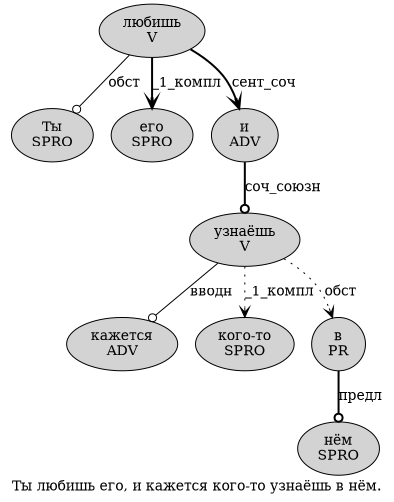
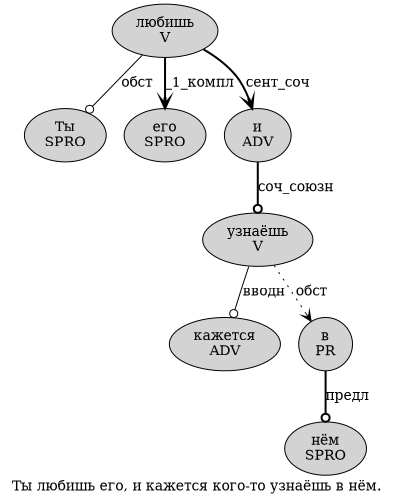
node "кого-то SPRO": removed
